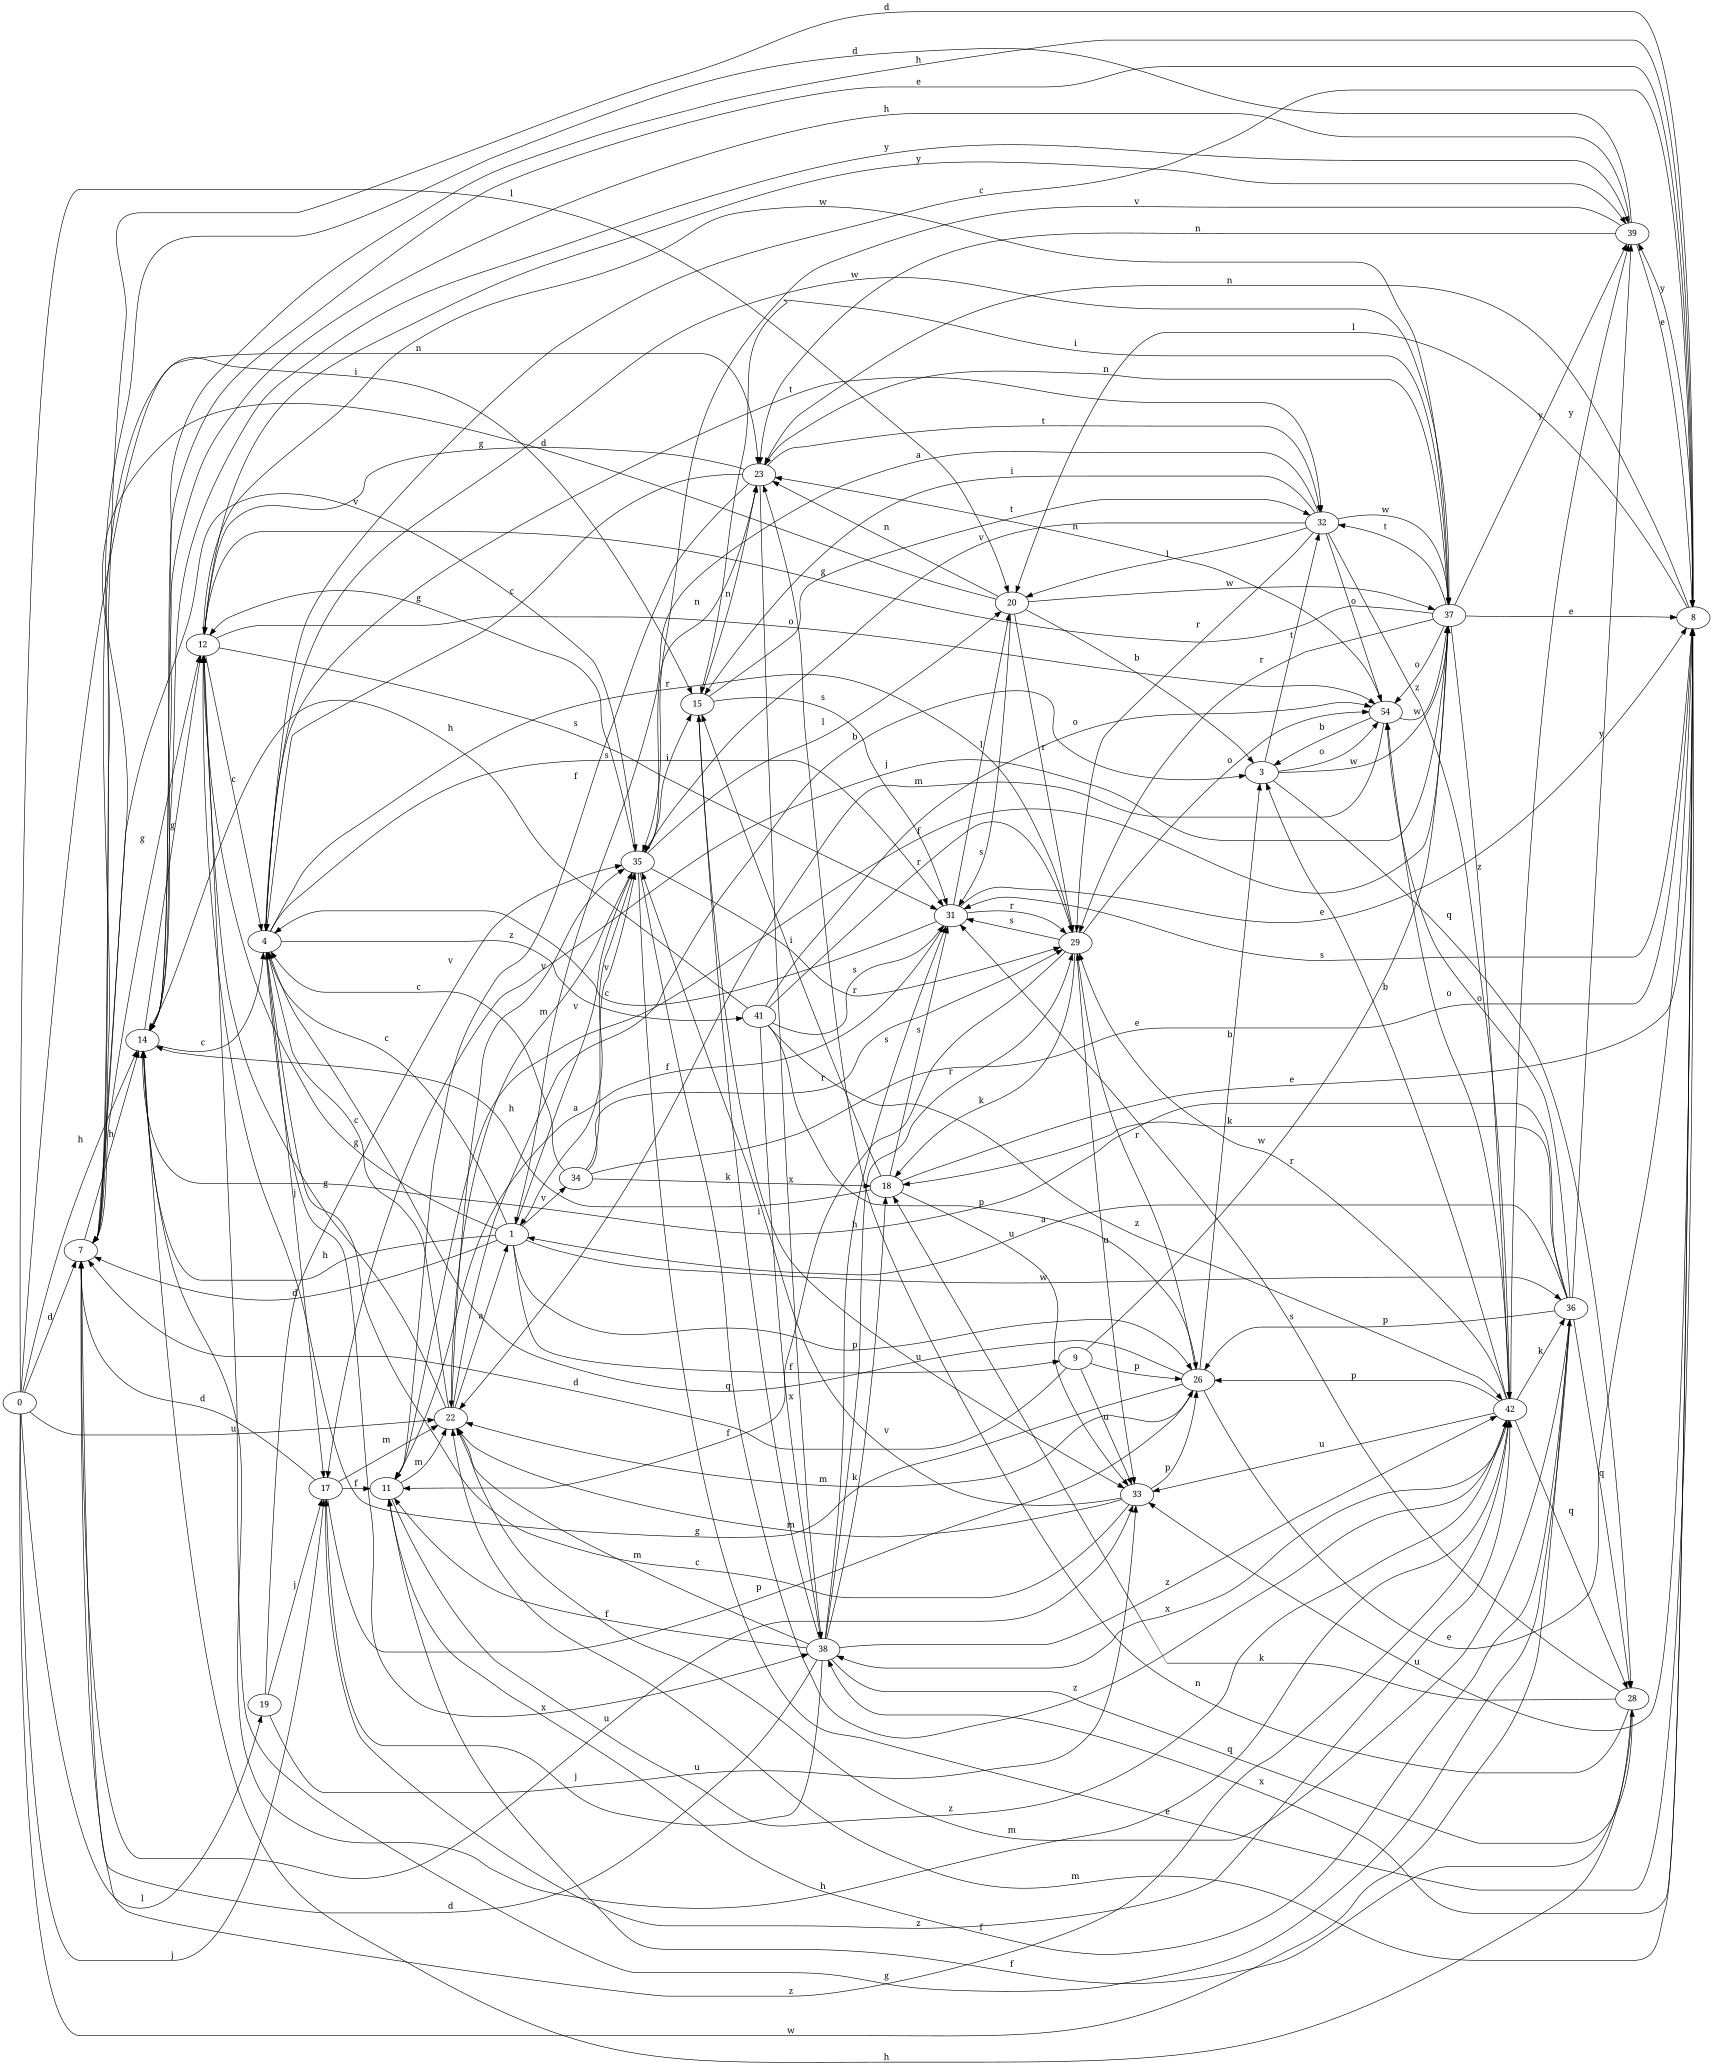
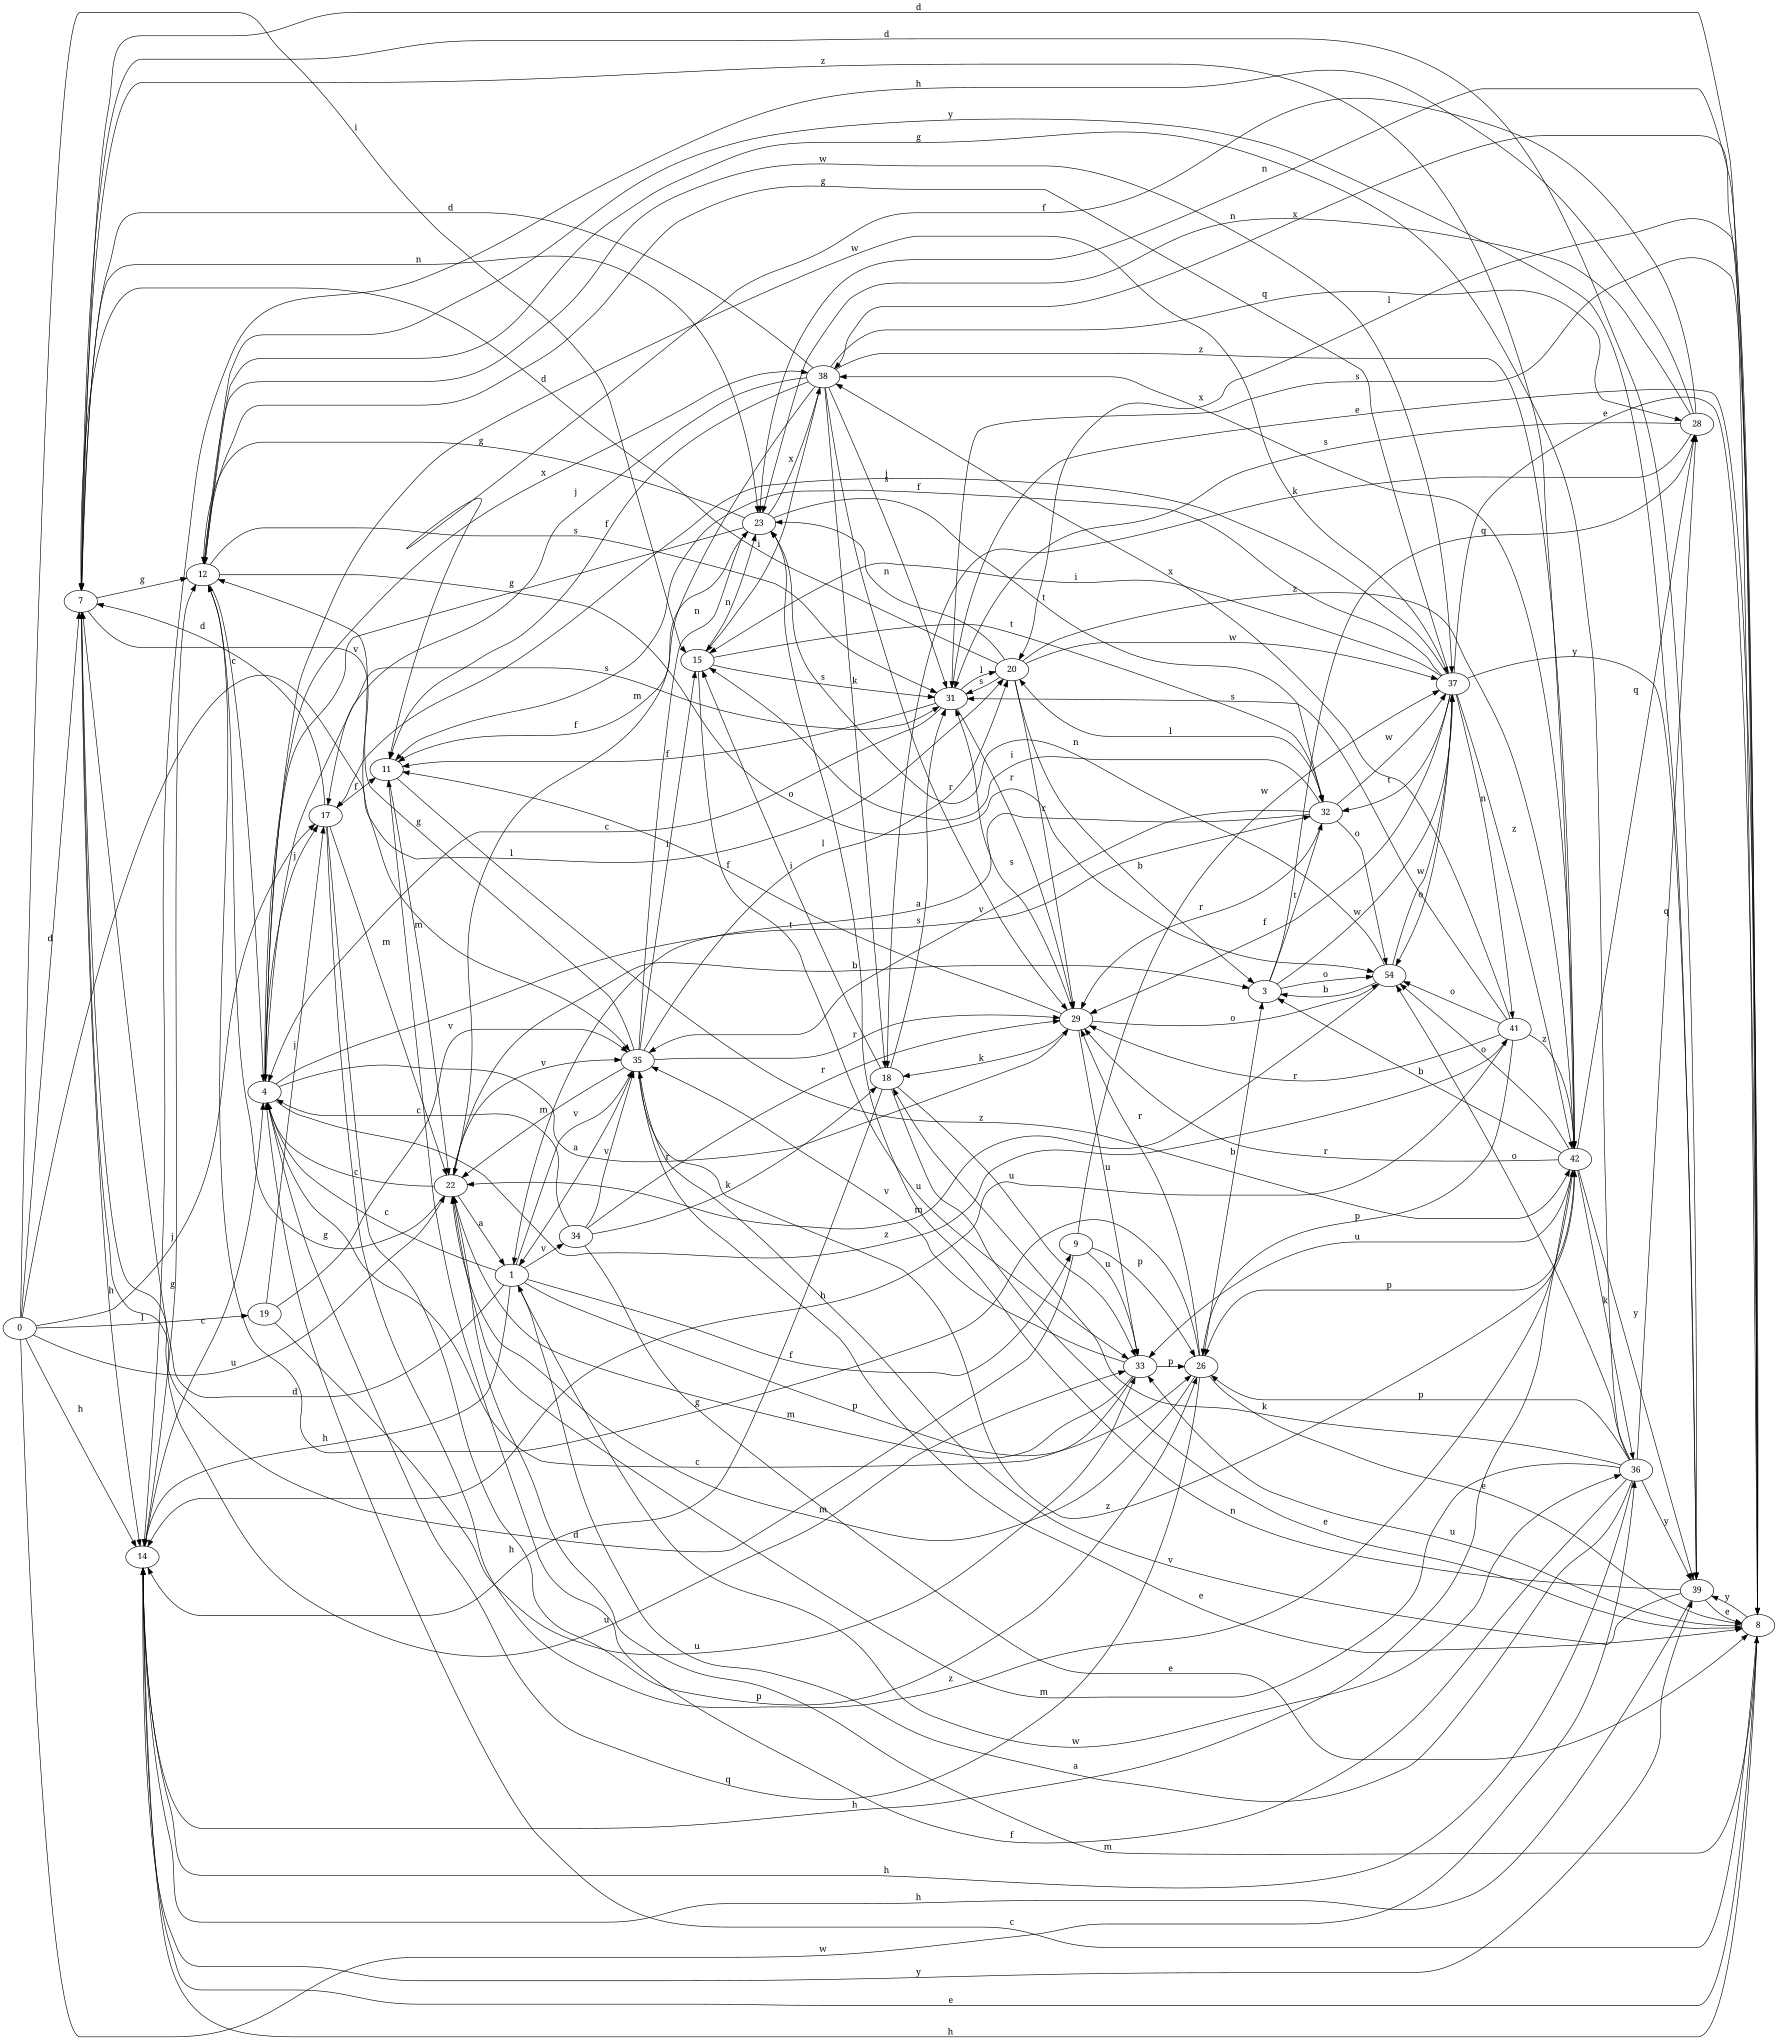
edge "37" -> "23": now "37" -> "41"
edge "23" -> "4": label "c" -> "g"
edge "37" -> "29": label "r" -> "f"
edge "32" -> "42": now "20" -> "42"
edge "1" -> "12": removed, label "g"
